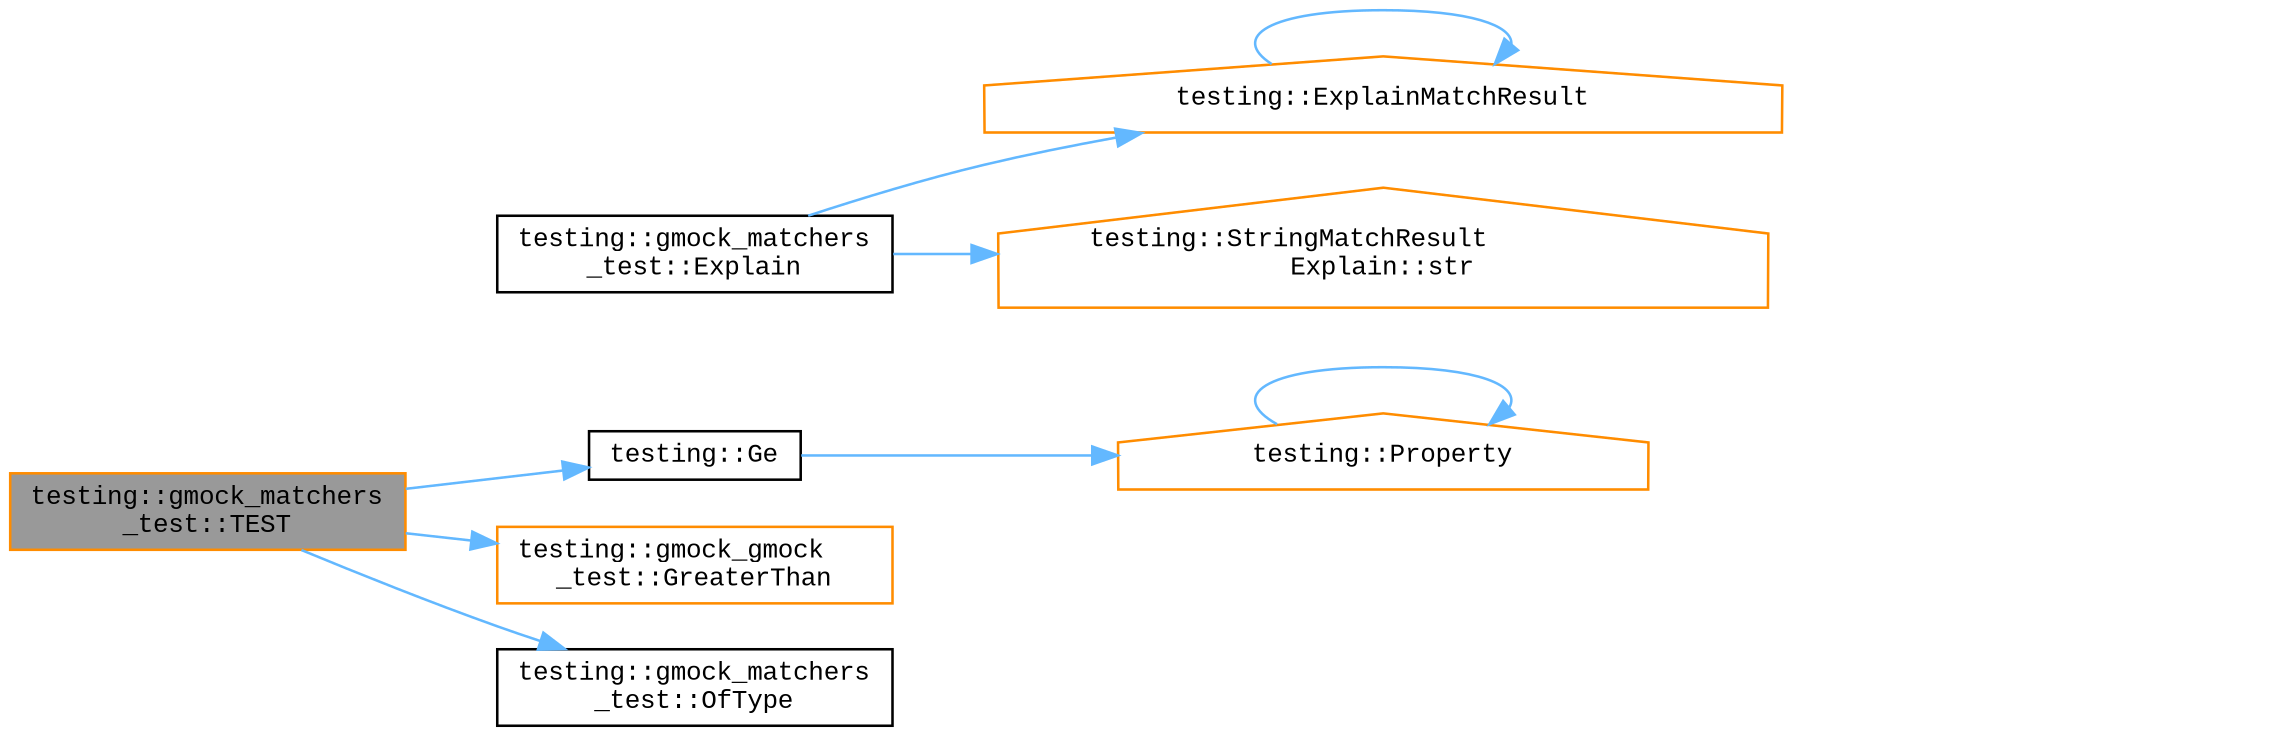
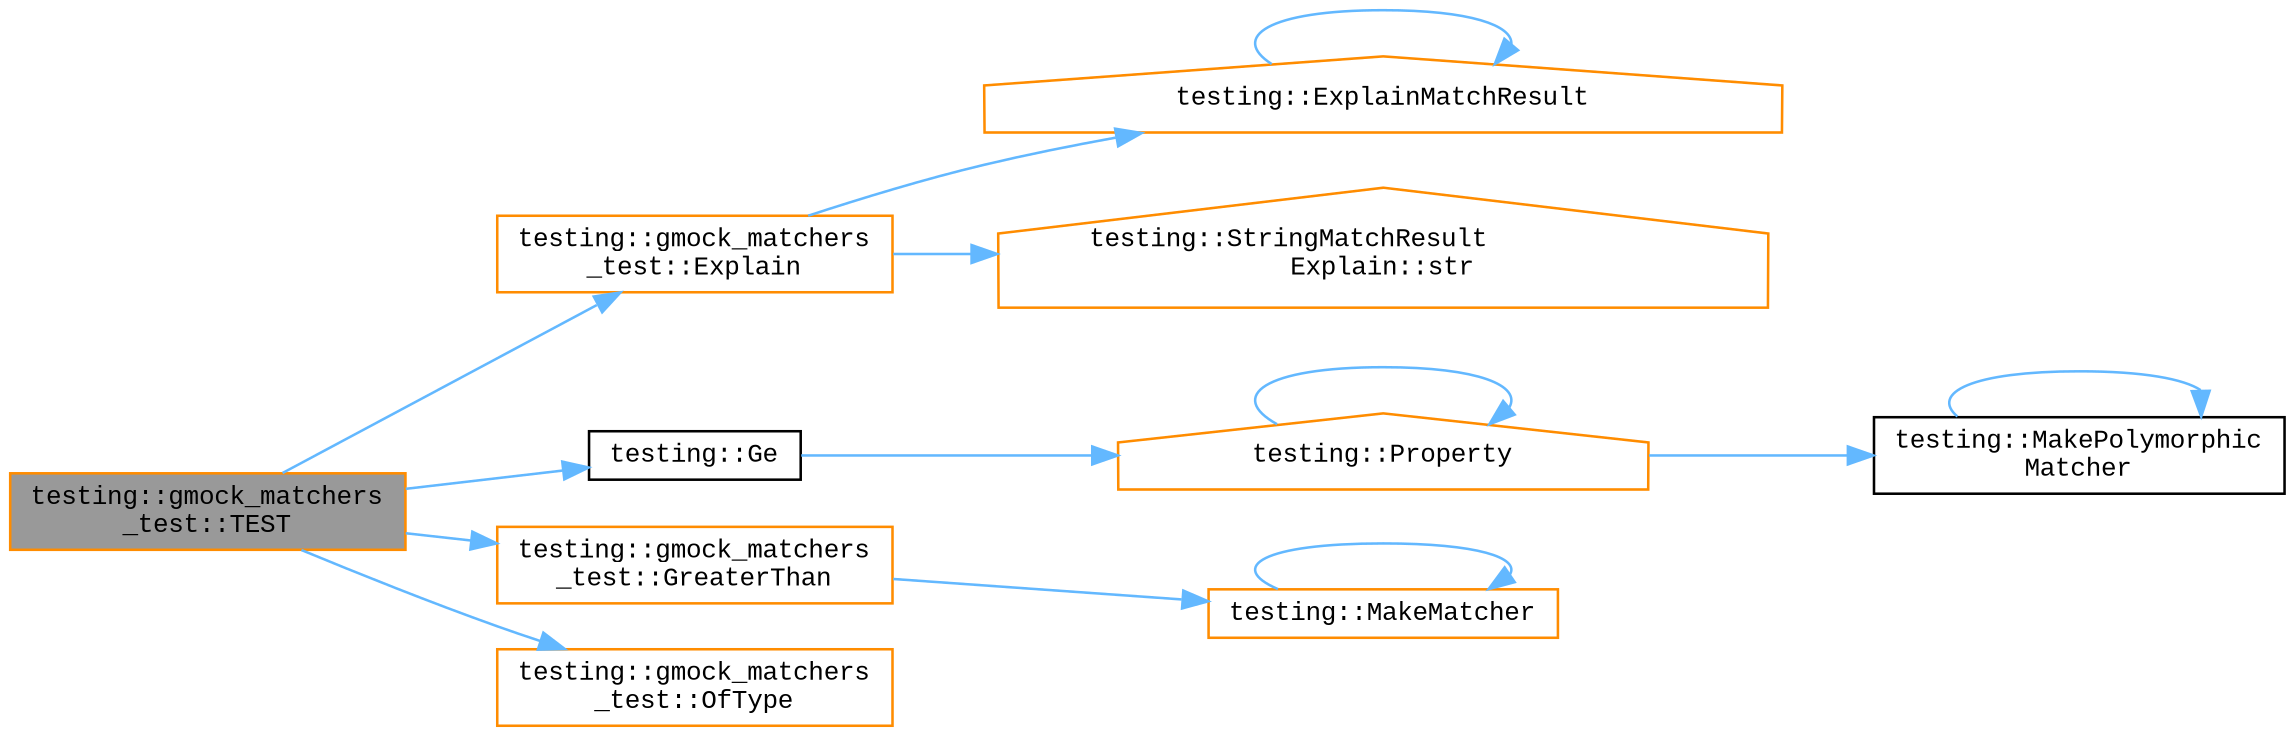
node "testing::gmock_matchers _test::Explain": color black -> darkorange
edge "testing::gmock_matchers _test::TEST" -> "testing::gmock_matchers _test::Explain": added
node "testing::MakePolymorphic Matcher": added
node "testing::gmock_gmock _test::GreaterThan": label "testing::gmock_gmock _test::GreaterThan" -> "testing::gmock_matchers _test::GreaterThan"
node "testing::MakeMatcher": added
node "testing::gmock_matchers _test::OfType": color black -> darkorange
